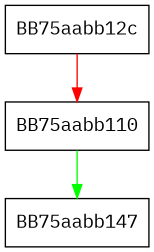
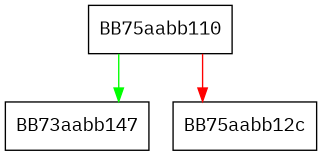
edge "BB75aabb12c" -> "BB75aabb110": reversed
node "BB75aabb147": label "BB75aabb147" -> "BB73aabb147"
